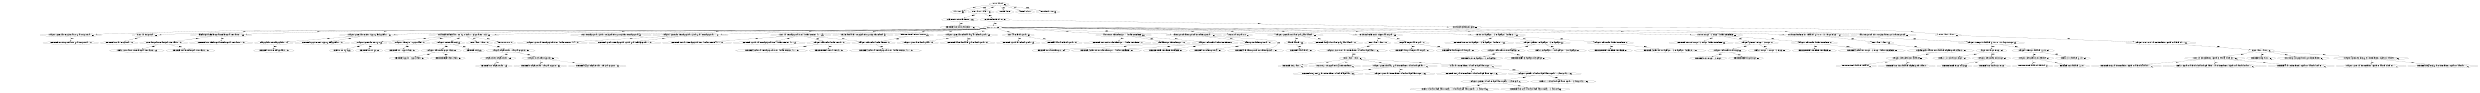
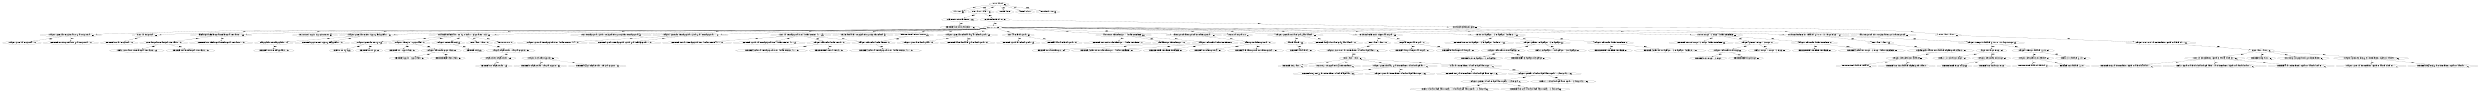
node "(LOCAL,String[] params: java.lang.String[])": added
edge "(setCommandline,setCommandline(cmdl.getCommandline()))" -> "(IDENTIFIER,exec,setCommandline(cmdl.getCommandline()))": now "(getCommandline,getCommandline())" -> "(IDENTIFIER,exec,setCommandline(cmdl.getCommandline()))"
node "(<operator>.alloc,new Commandline())": added
edge "(<operator>.postIncrement,i++)" -> "(<operator>.fieldAccess,params.length)": now "(<operator>.lessThan,i < params.length)" -> "(<operator>.fieldAccess,params.length)"
edge "(setValue,createArgument().setValue(params[i]))" -> "(<operator>.indexAccess,params[i])": removed, label "AST:"
